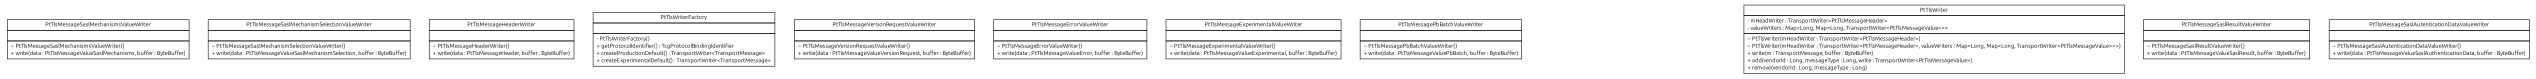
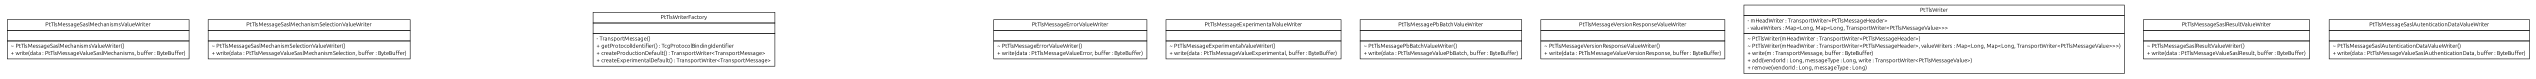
node "PtTlsMessageHeaderWriter": removed
node "PtTlsWriterFactory": text "- PtTlsWriterFactory()" -> "- TransportMessage()"
node "PtTlsMessageVersionRequestValueWriter": removed
node "PtTlsMessageVersionResponseValueWriter": added
